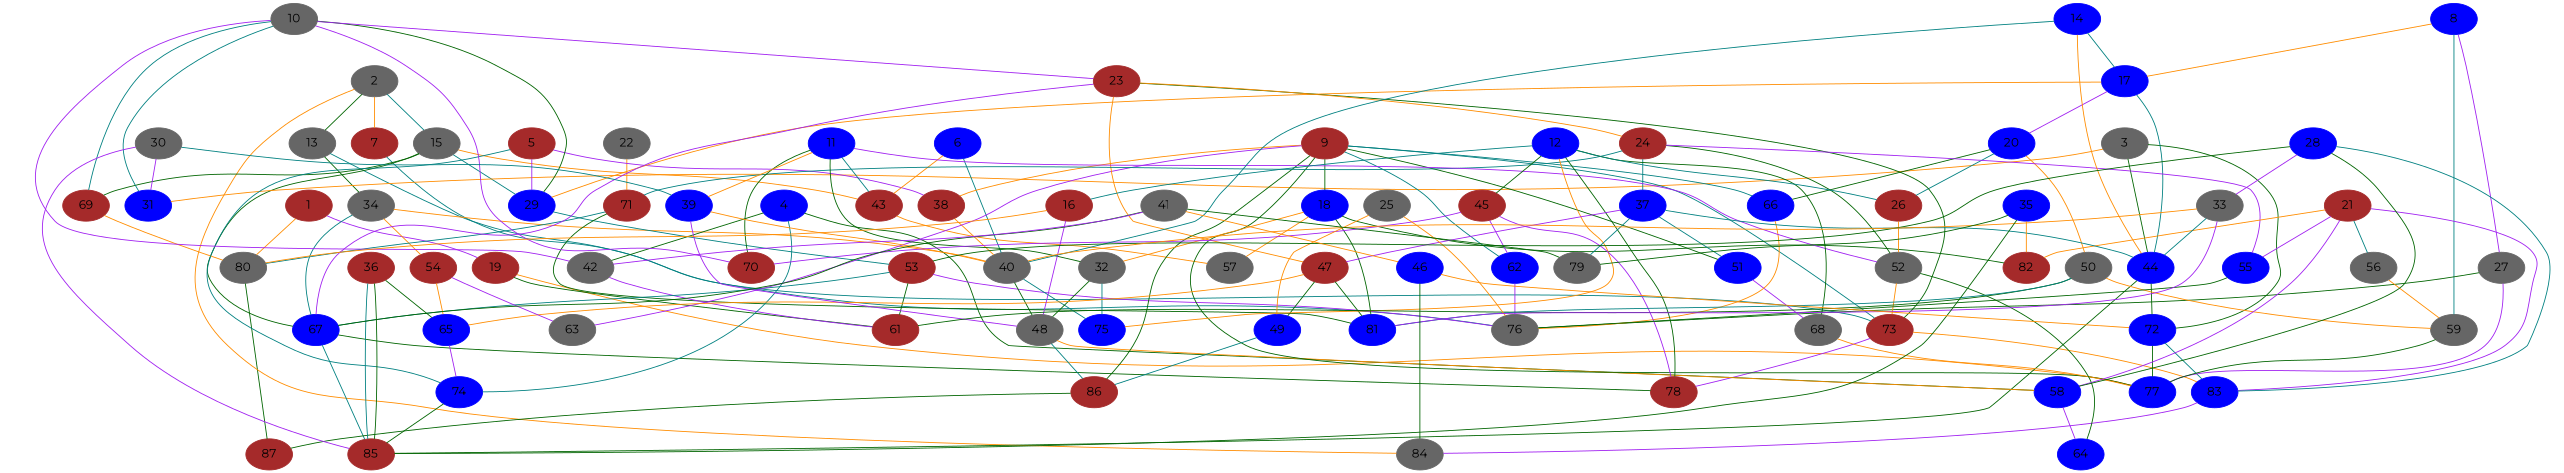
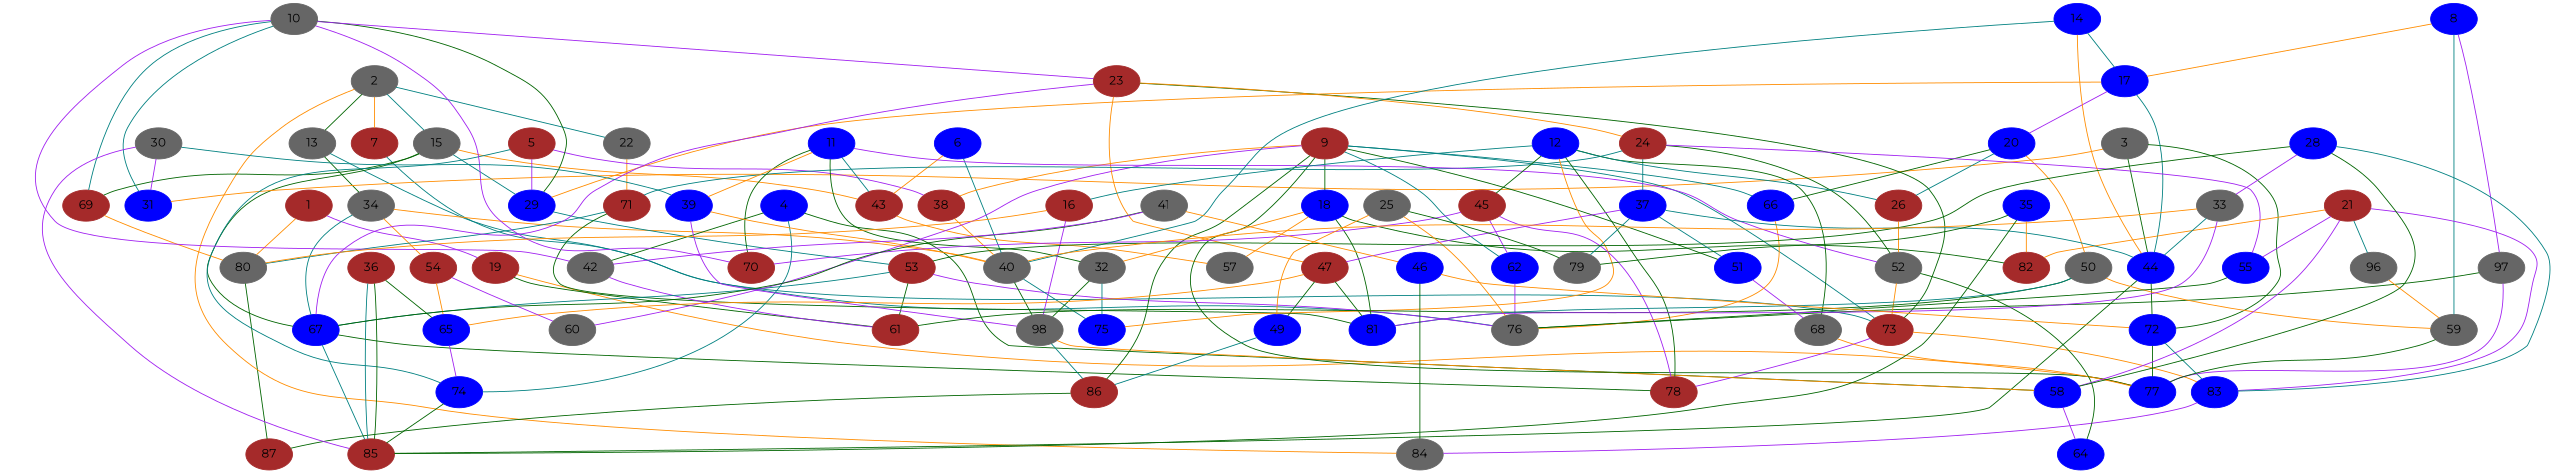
edge "2" -- "22": added
edge "41" -- "79": now "25" -- "79"
node "56": label "56" -> "96"
node "27": label "27" -> "97"
node "63": label "63" -> "60"
node "48": label "48" -> "98"
